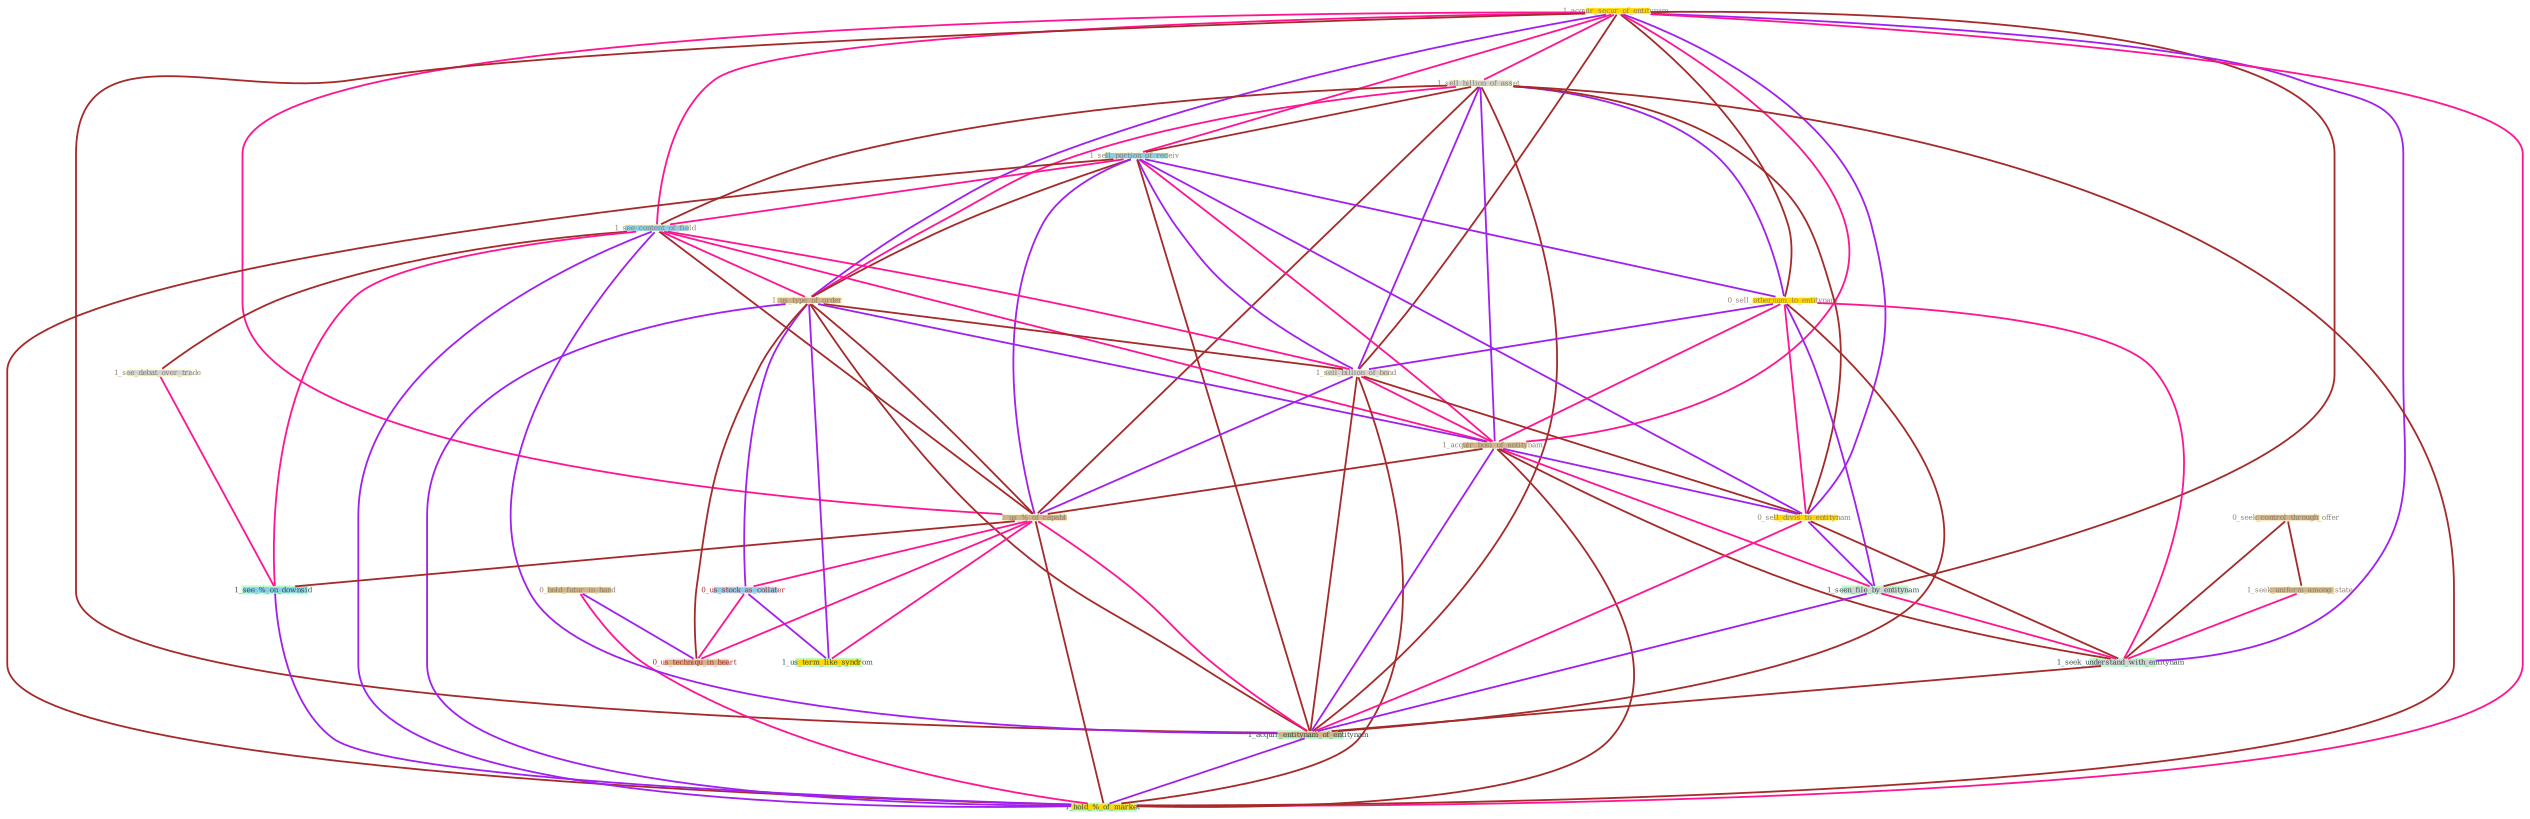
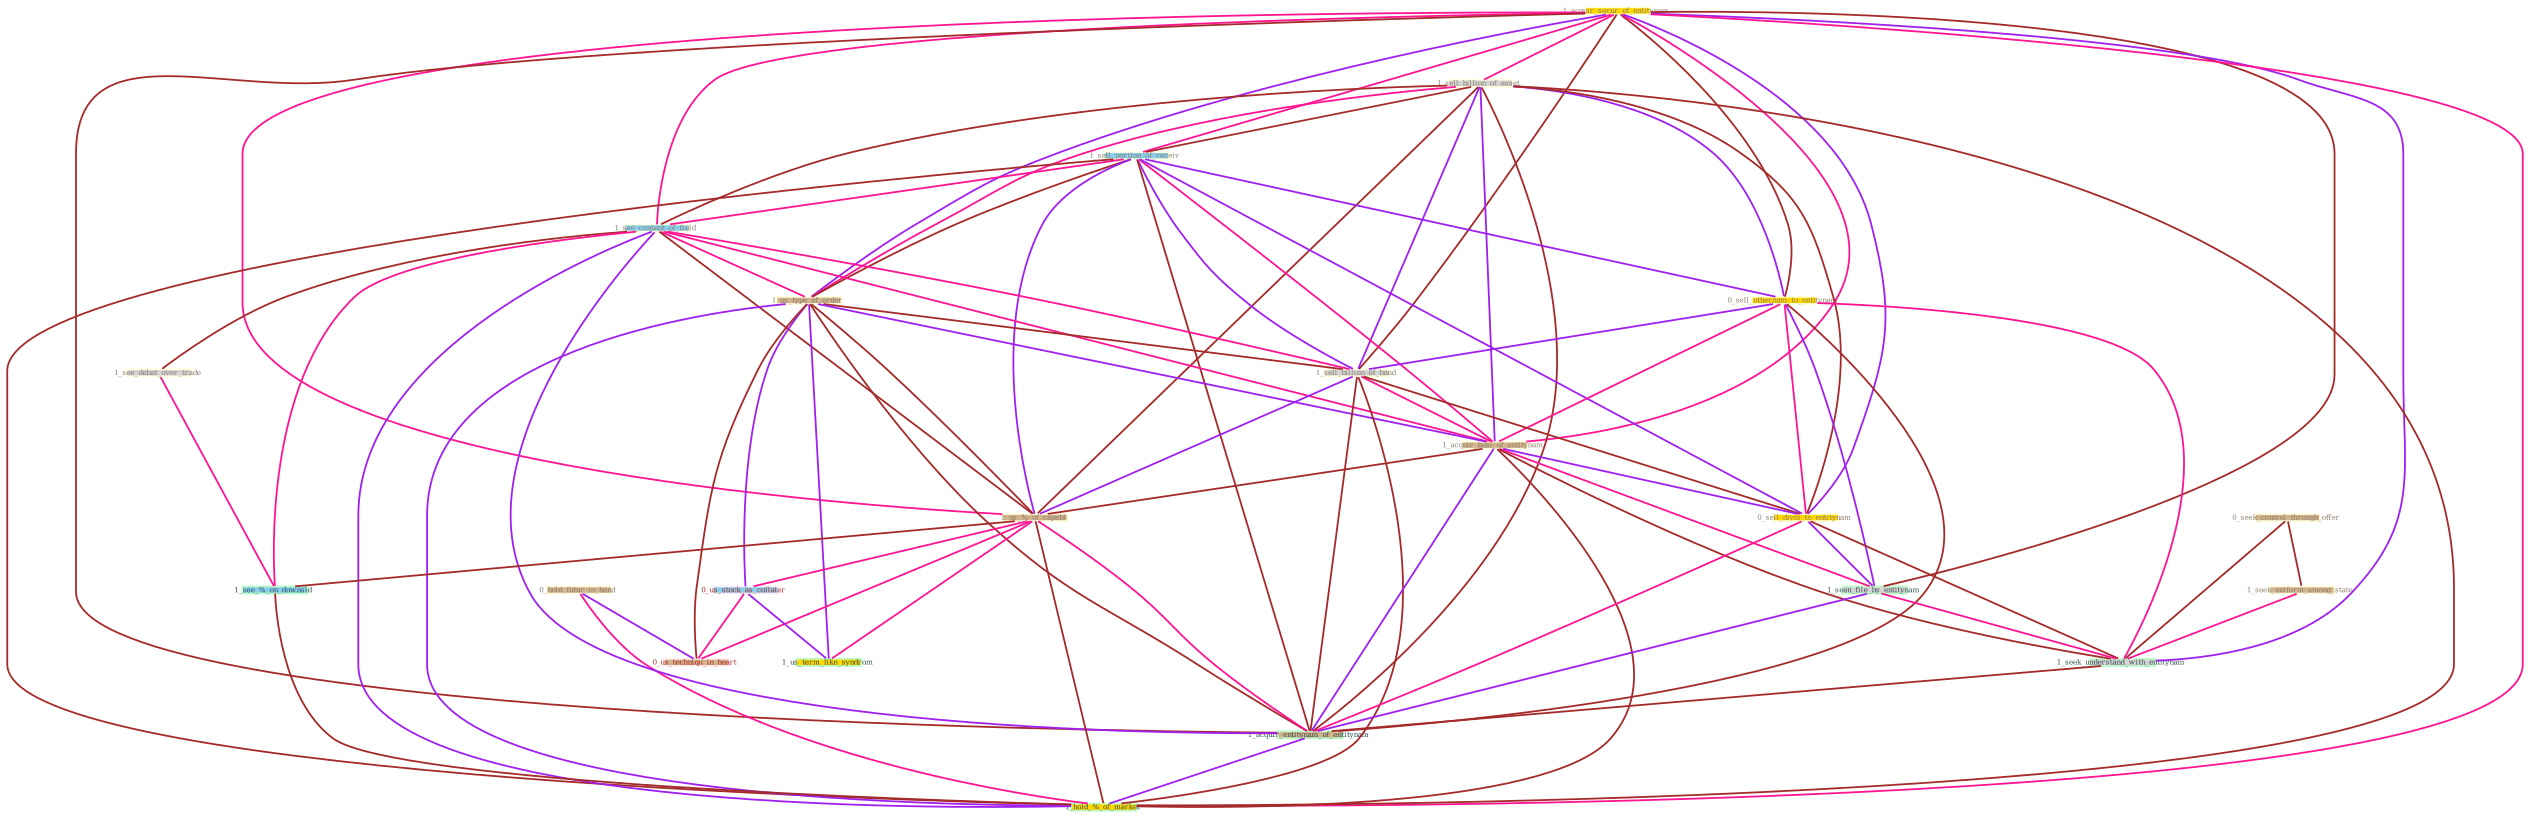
edge "1_see_%_on_downsid" -- "1_hold_%_of_market": color purple -> brown
